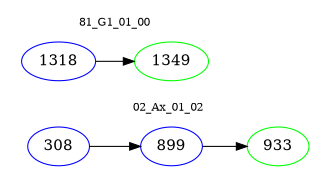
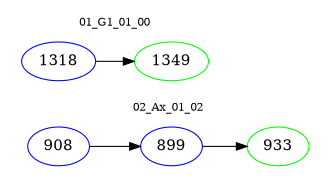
cluster "81_G1_01_00": label "81_G1_01_00" -> "01_G1_01_00"
node "308": label "308" -> "908"
